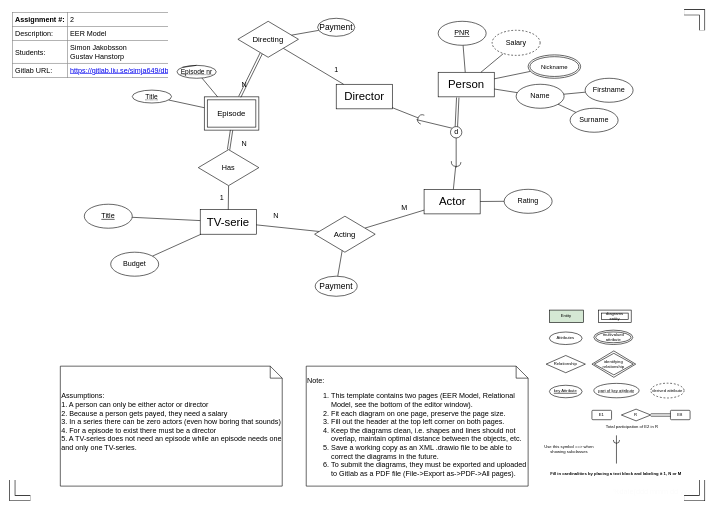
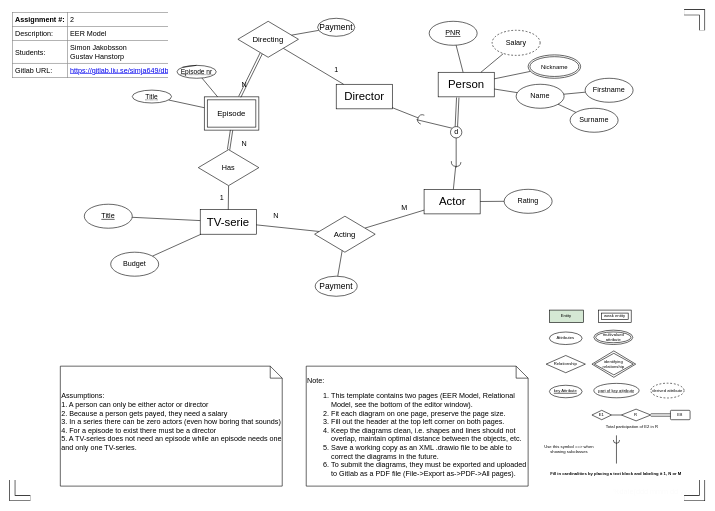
node "PNR": moved (462, 33) -> (453, 33)
node "diagrams entity": label "diagrams entity" -> "weak entity"
node "E1": shape rounded rectangle -> diamond
edge "E1" -- "R": added
